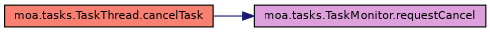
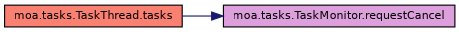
node "moa.tasks.TaskThread.cancelTask": label "moa.tasks.TaskThread.cancelTask" -> "moa.tasks.TaskThread.tasks"
